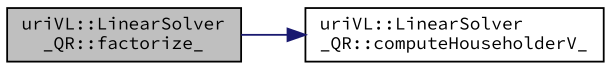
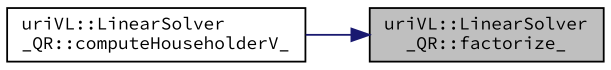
edge "uriVL::LinearSolver _QR::factorize_" -> "uriVL::LinearSolver _QR::computeHouseholderV_": reversed
